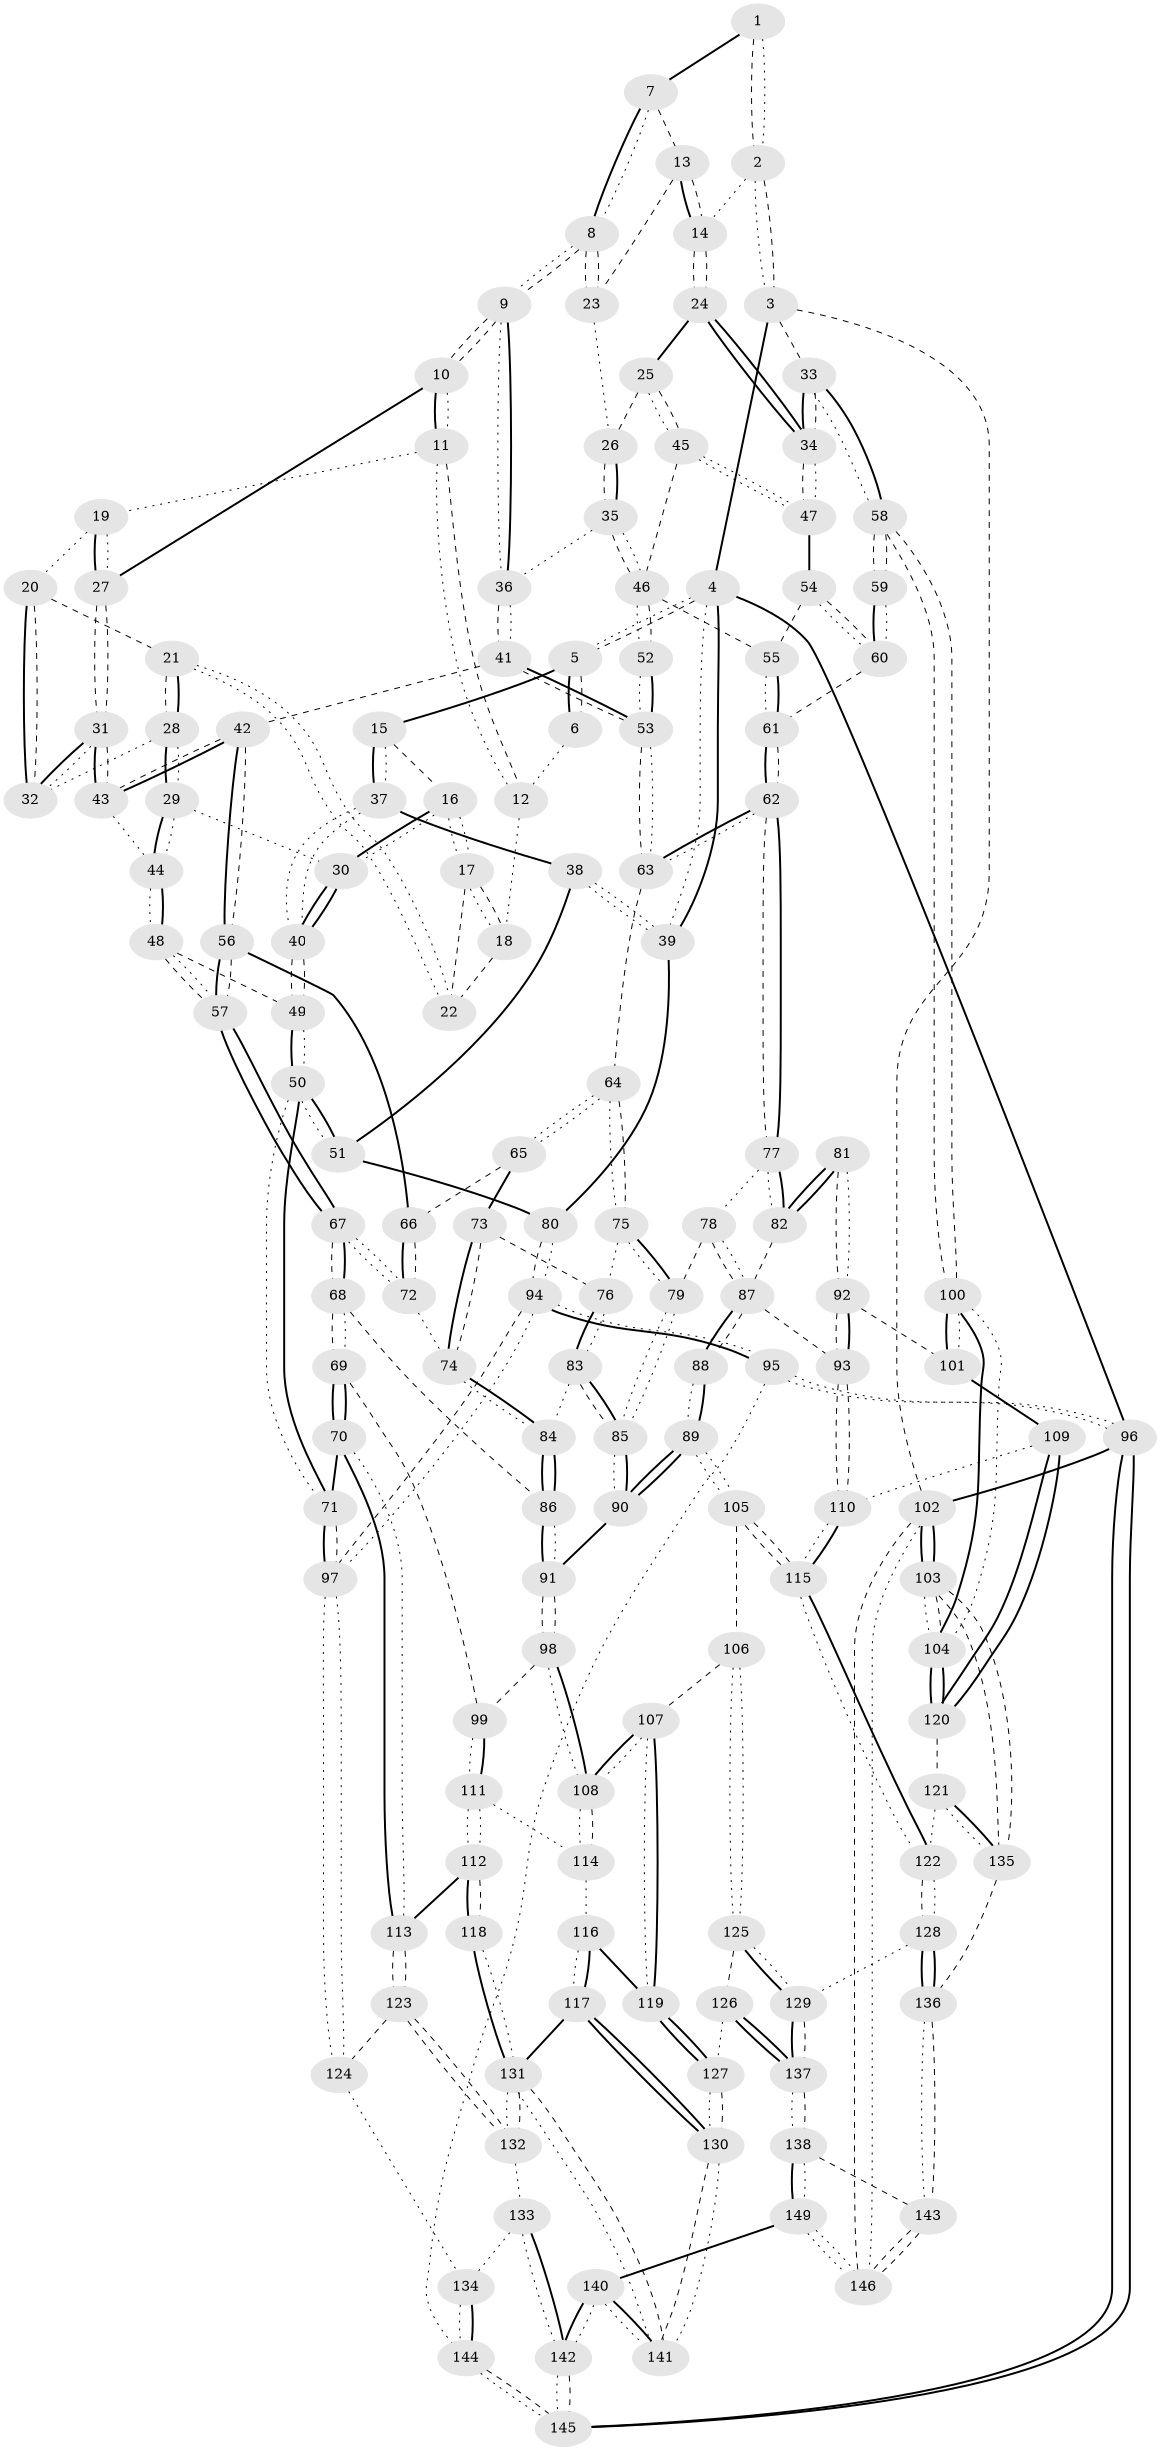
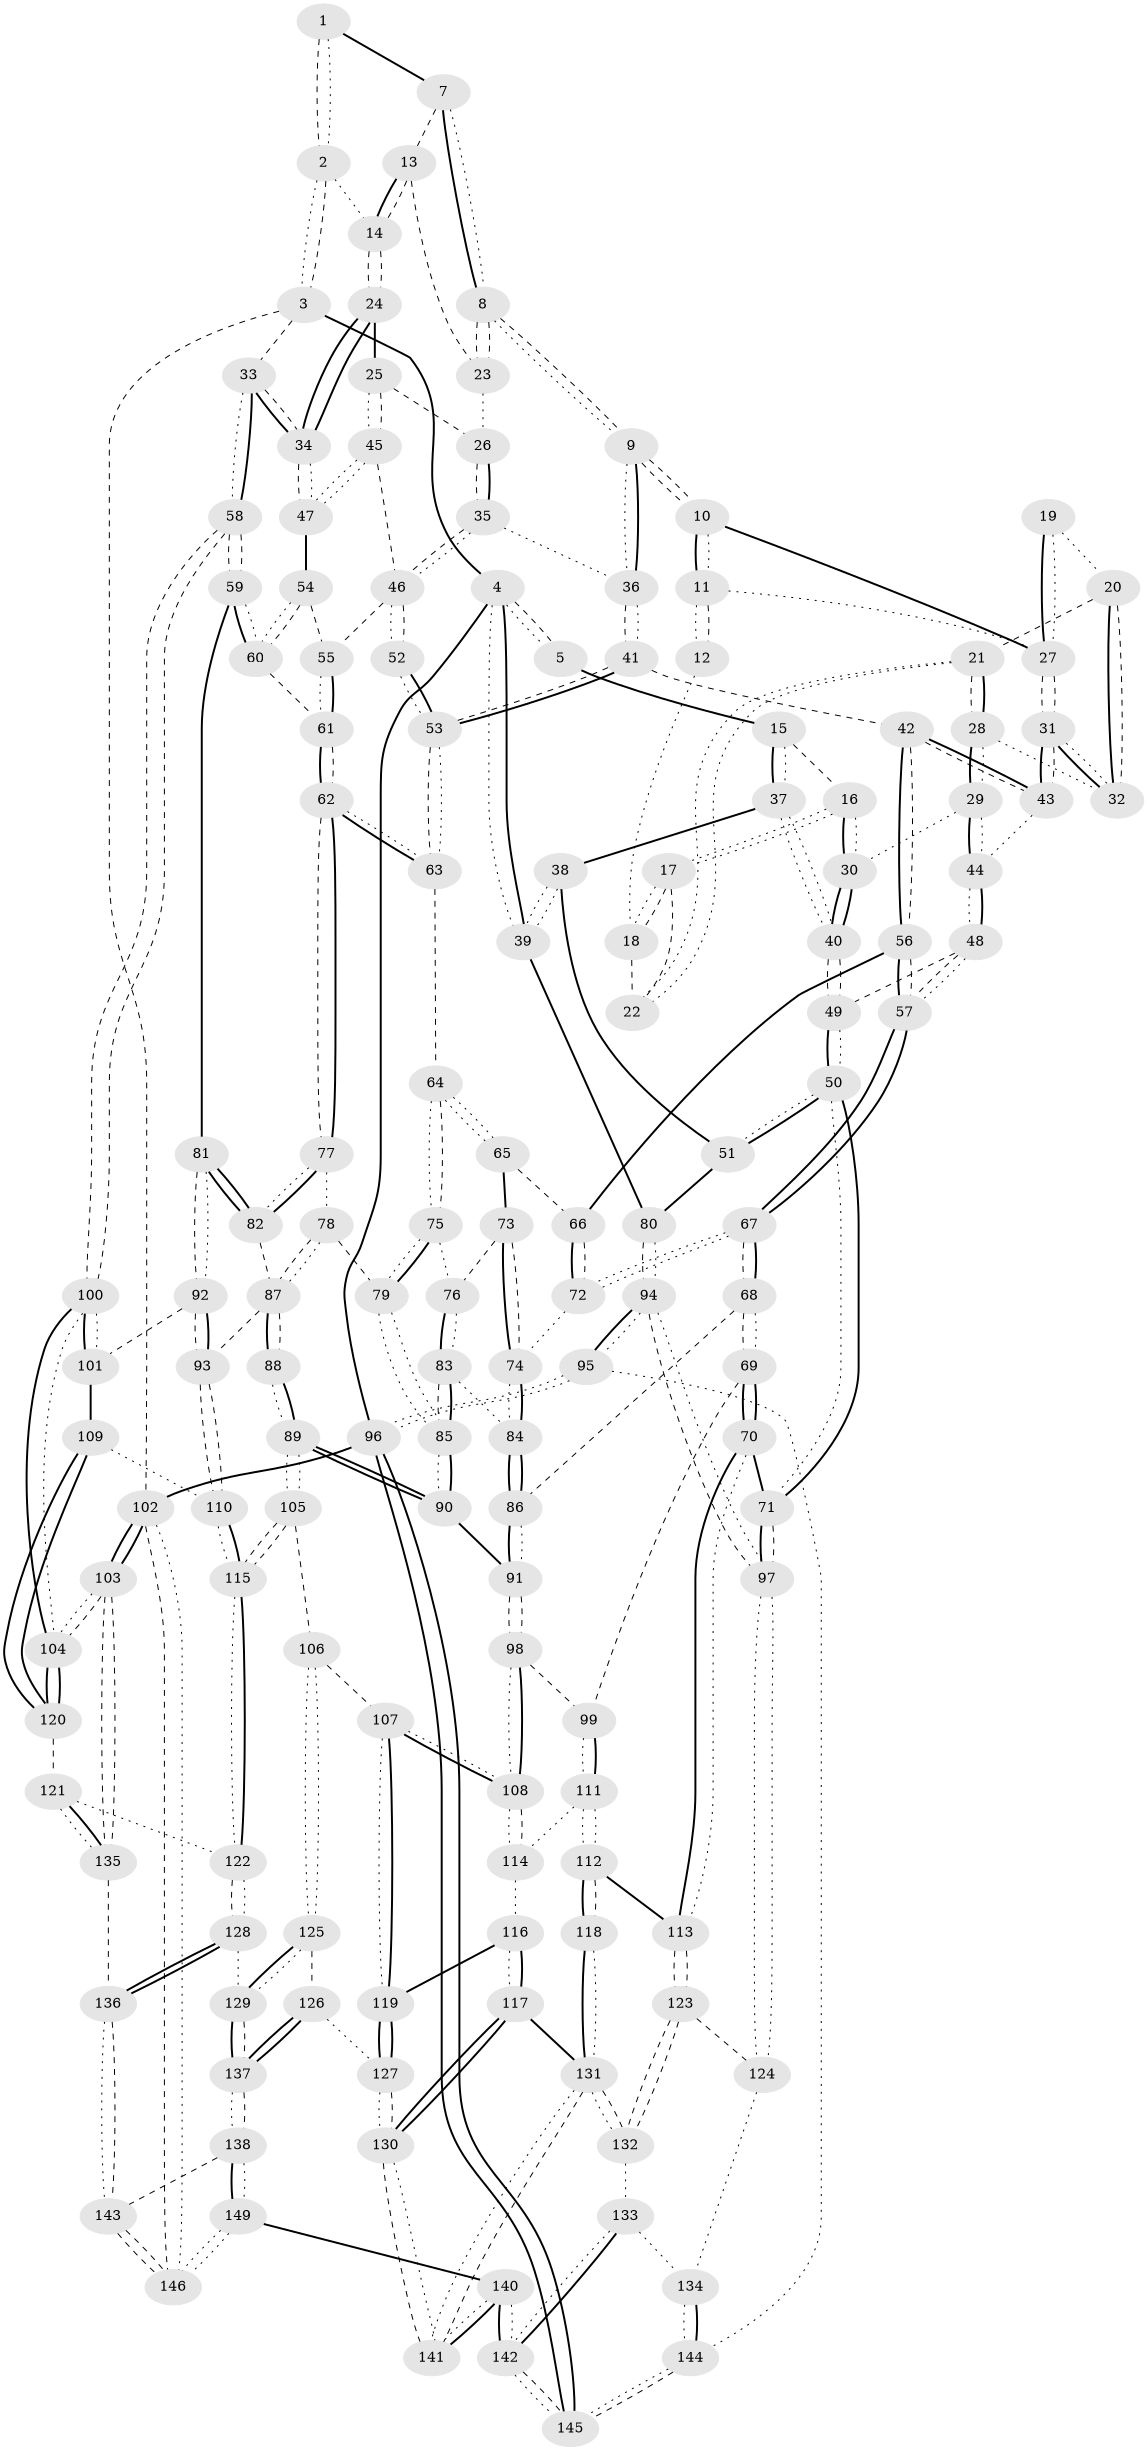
edge "11" -- "19": now "11" -- "27"
node "6": removed
edge "59" -- "81": added
